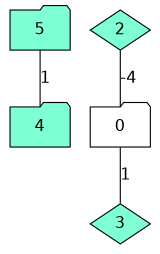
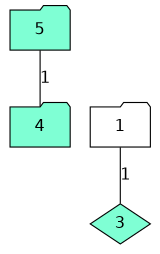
node "2": removed
node "0": label "0" -> "1"
